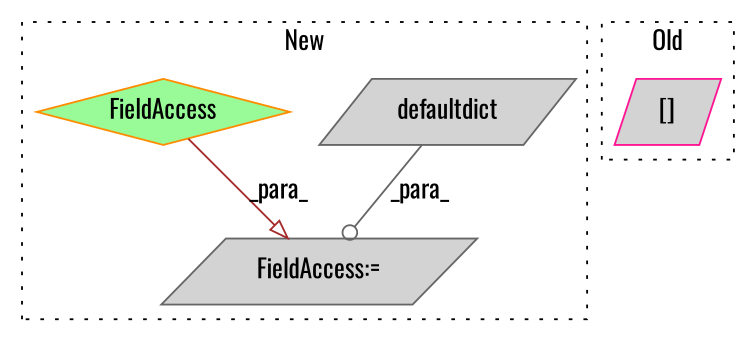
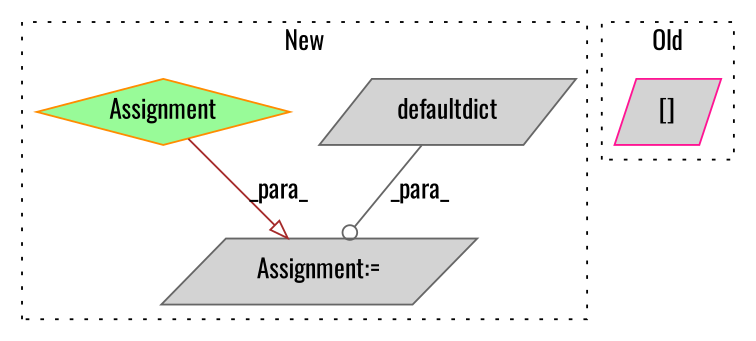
node "FieldAccess": label "FieldAccess" -> "Assignment"
node "FieldAccess:=": label "FieldAccess:=" -> "Assignment:="
